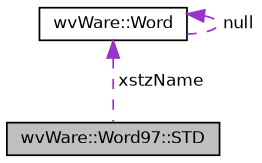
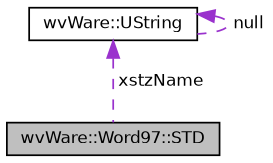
node "wvWare::Word": label "wvWare::Word" -> "wvWare::UString"
